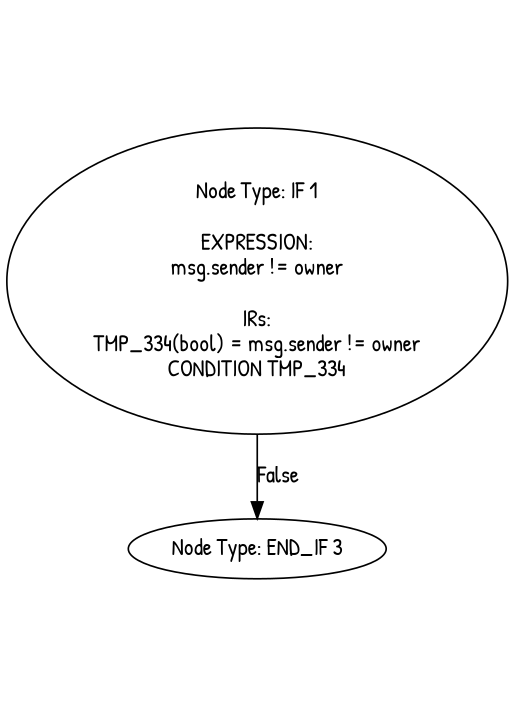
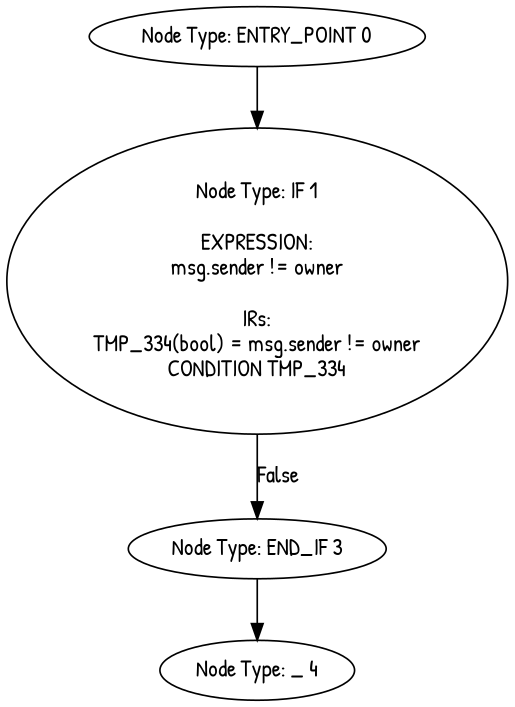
node "Node Type: ENTRY_POINT 0": added
node "Node Type: _ 4": added
